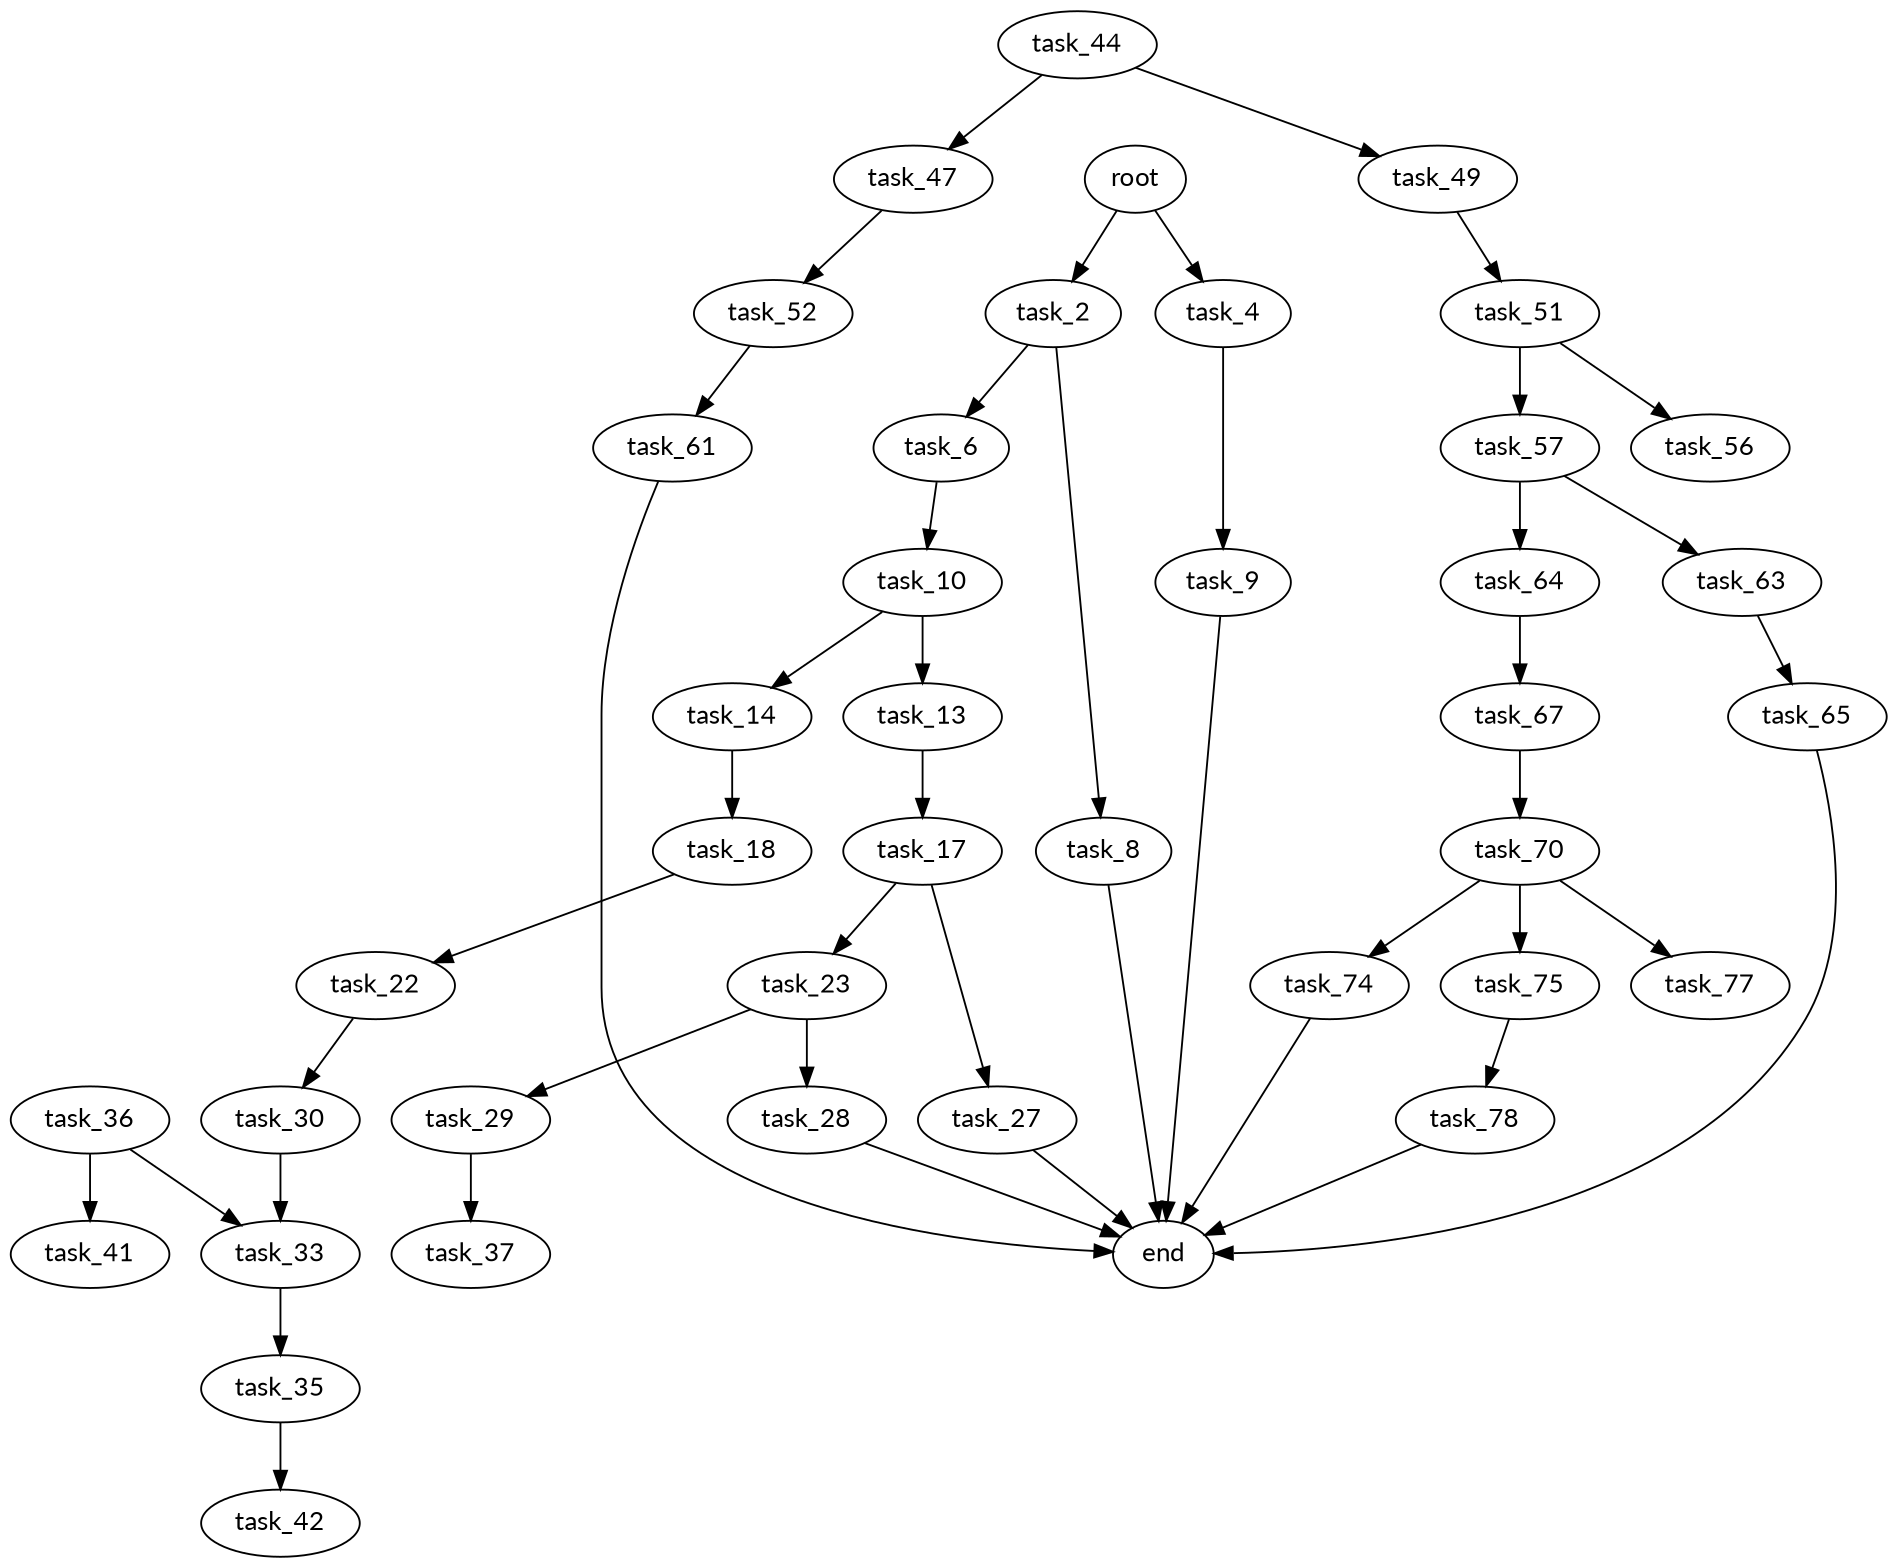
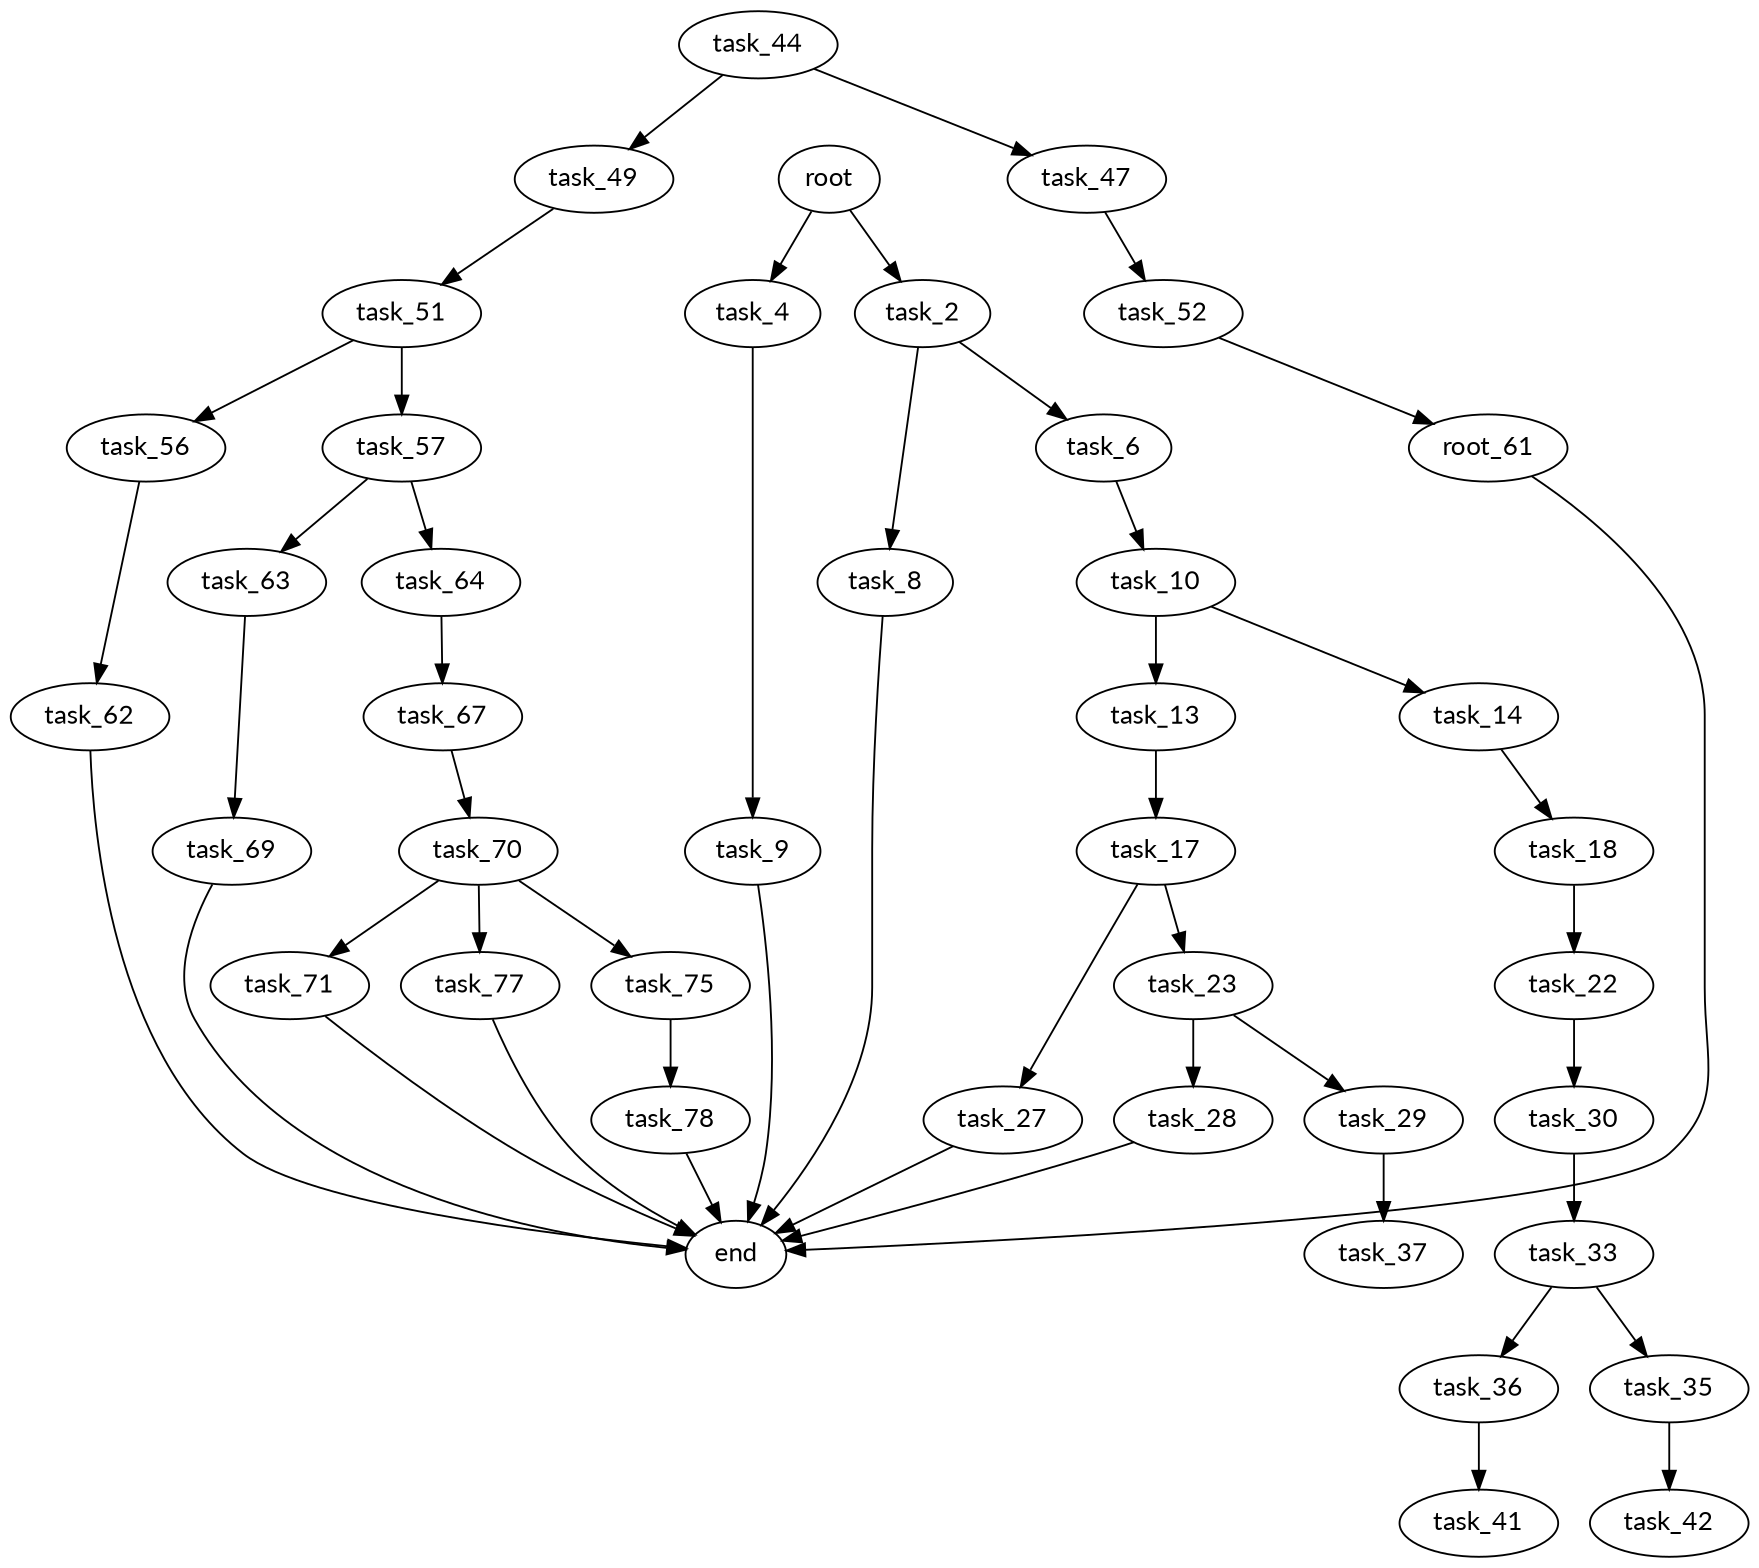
node "task_61": label "task_61" -> "root_61"
node "task_62": added
node "task_65": label "task_65" -> "task_69"
node "task_74": label "task_74" -> "task_71"
edge "task_77" -> "end": added
edge "task_36" -> "task_33": reversed
